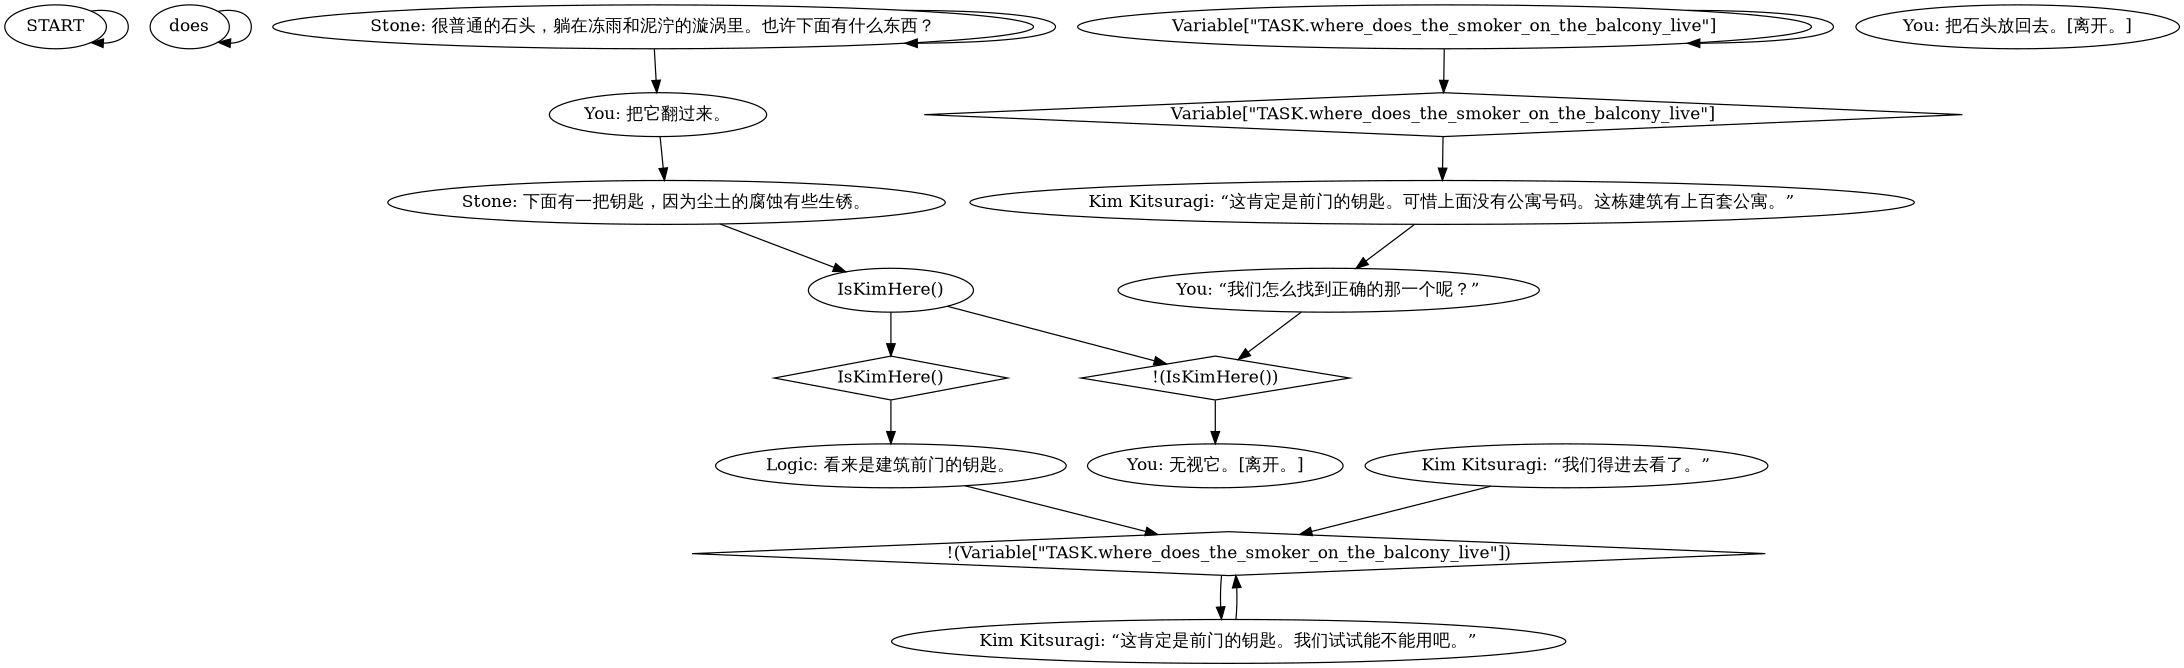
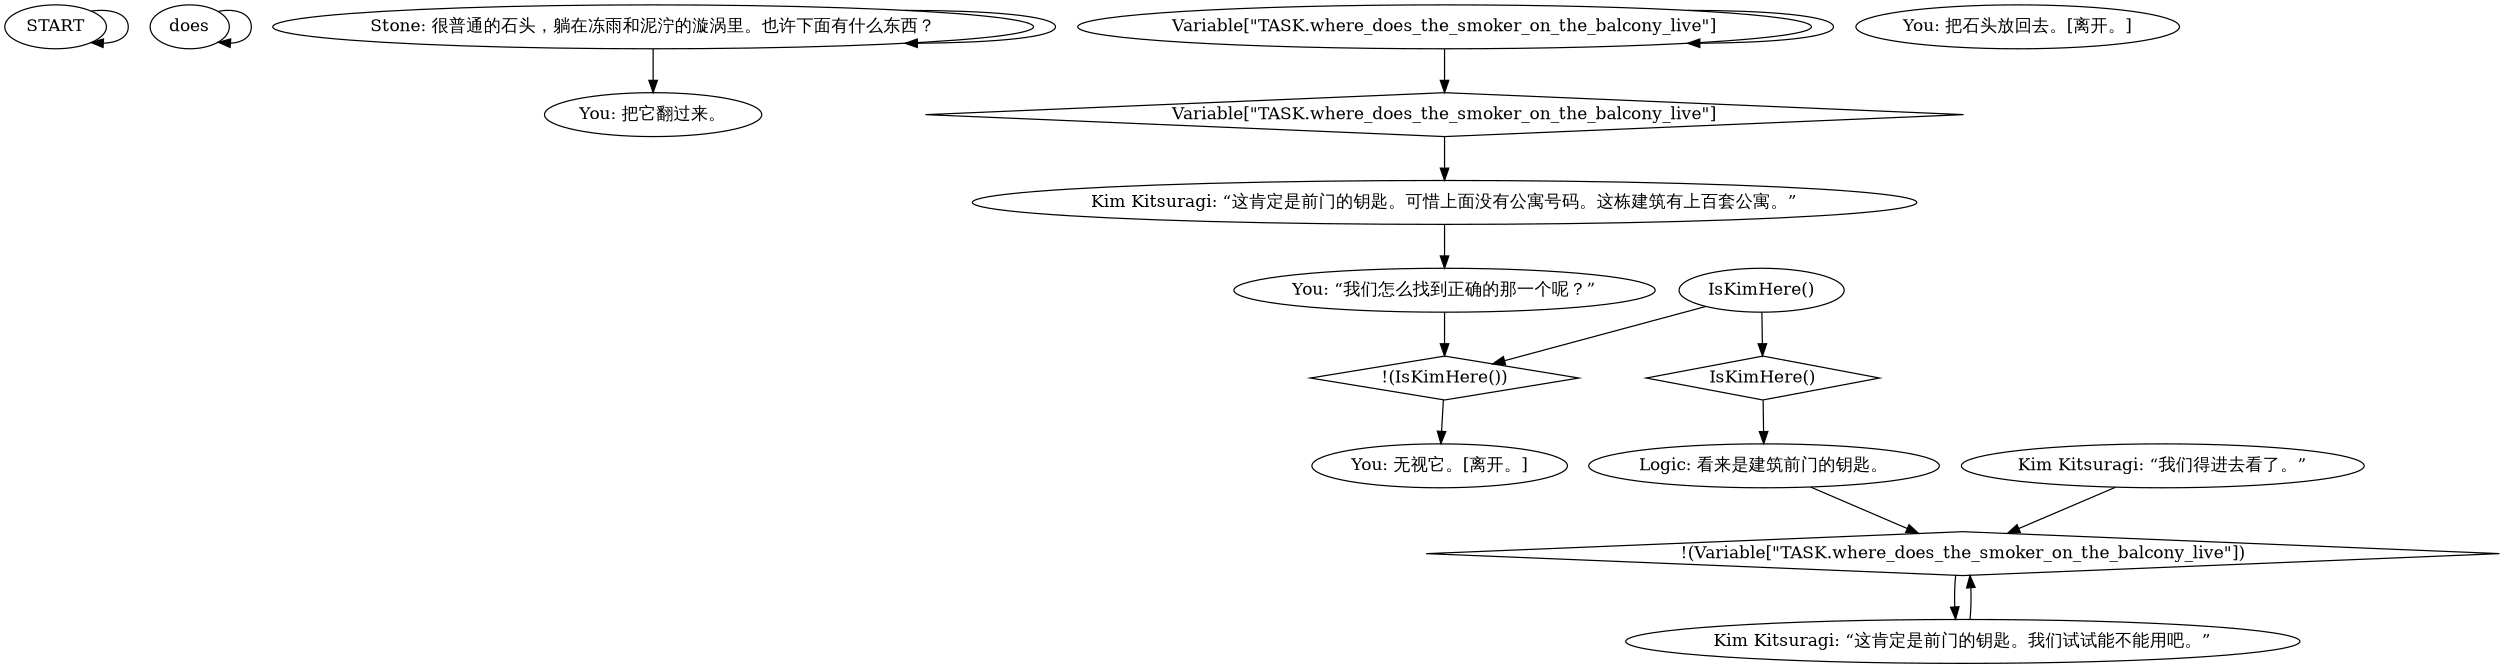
node "Stone: 下面有一把钥匙，因为尘土的腐蚀有些生锈。": removed
